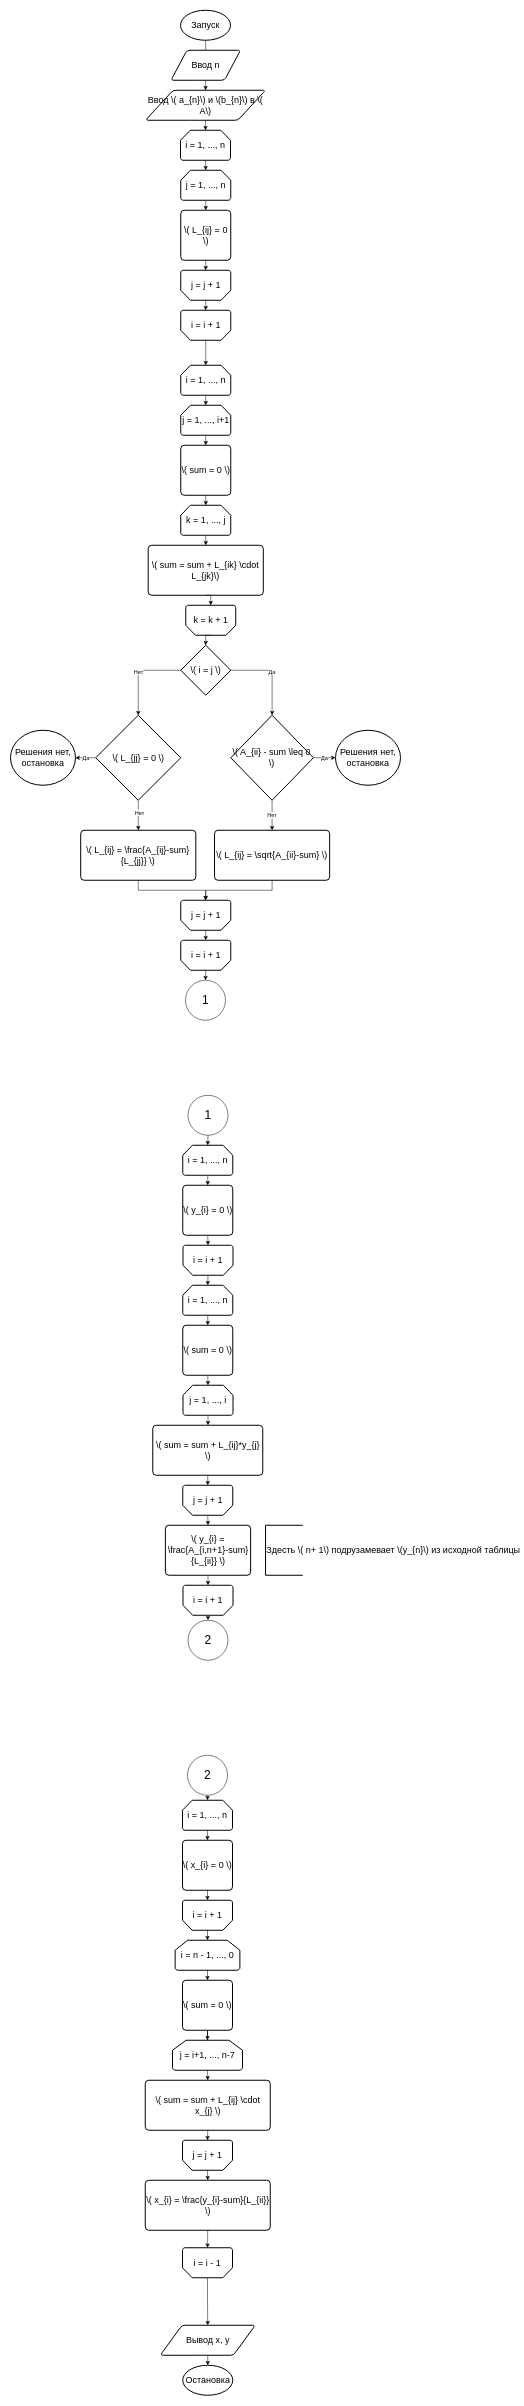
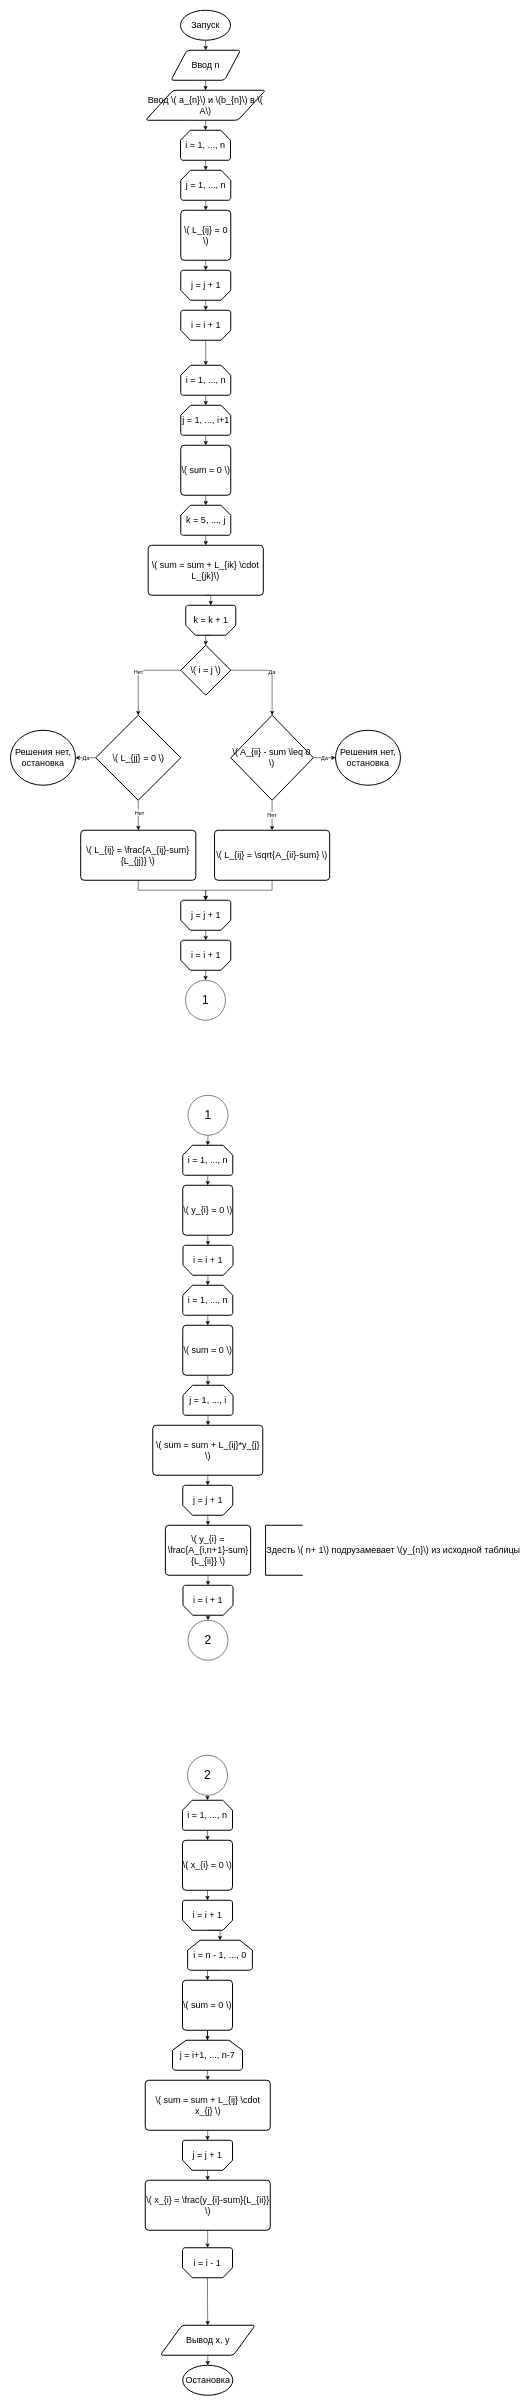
edge "Запуск" -- "Ввод n": arrowhead none -> classic
node "k = 1, ..., j": label "k = 1, ..., j" -> "k = 5, ..., j"
node "i = n - 1, ..., 0": moved (207, 1955) -> (220, 1955)
